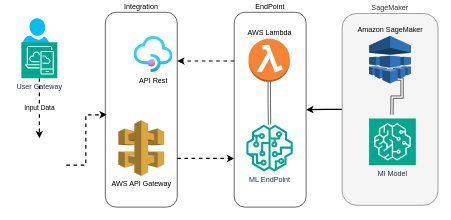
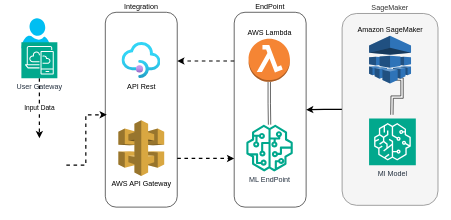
node "API Rest": moved (153, 54) -> (141, 60)
